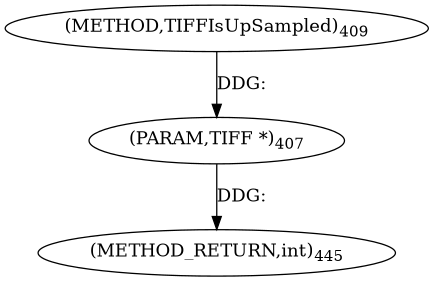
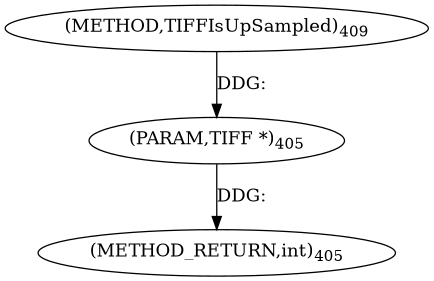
node "(PARAM,TIFF *)": text "407" -> "405"
node "(METHOD_RETURN,int)": text "445" -> "405"
